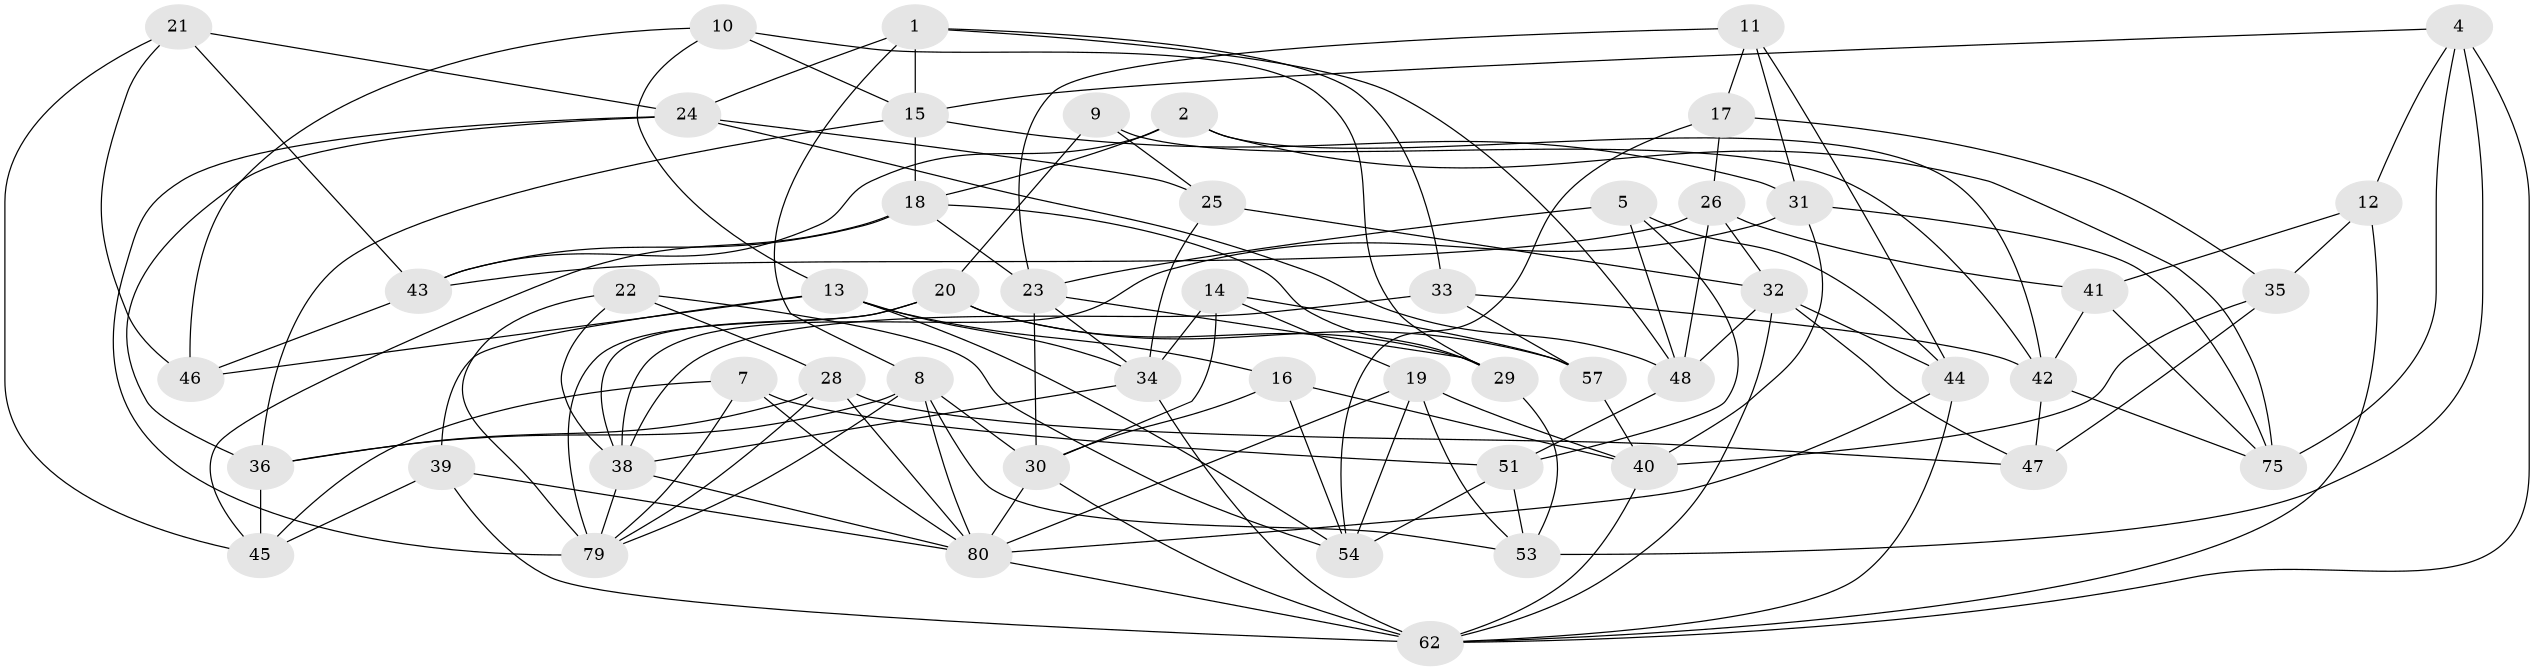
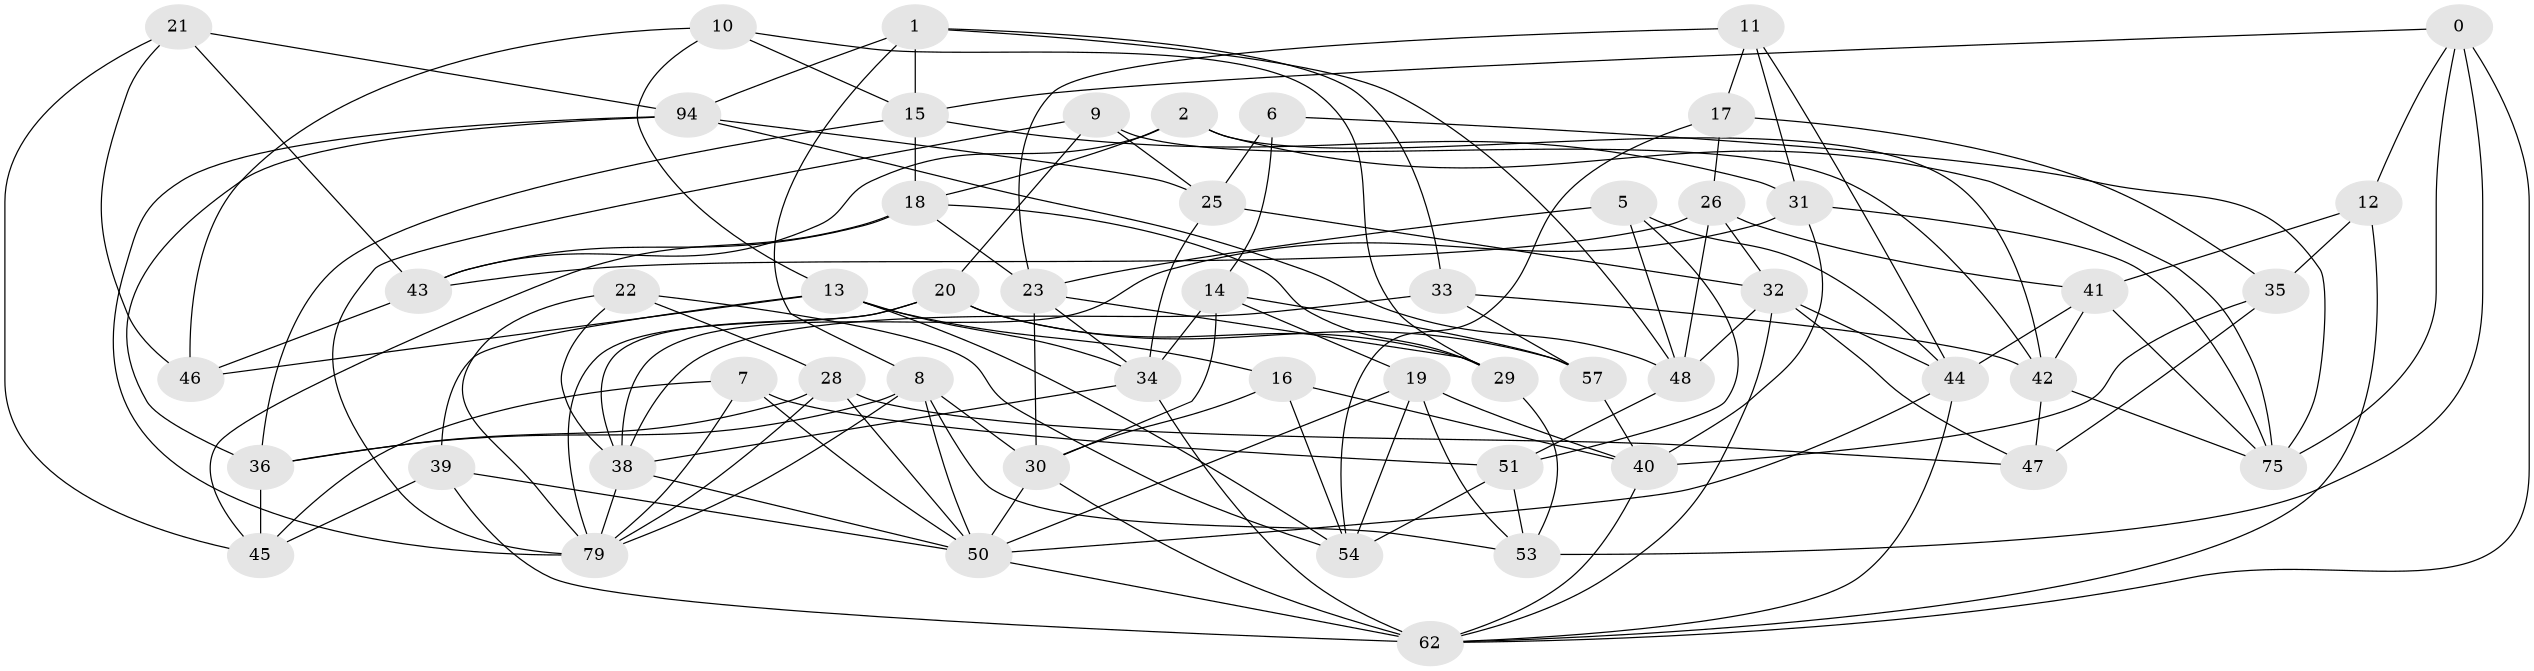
node "4": label "4" -> "0"
node "24": label "24" -> "94"
node "6": added
edge "9" -- "79": added
edge "41" -- "44": added
node "80": label "80" -> "50"
